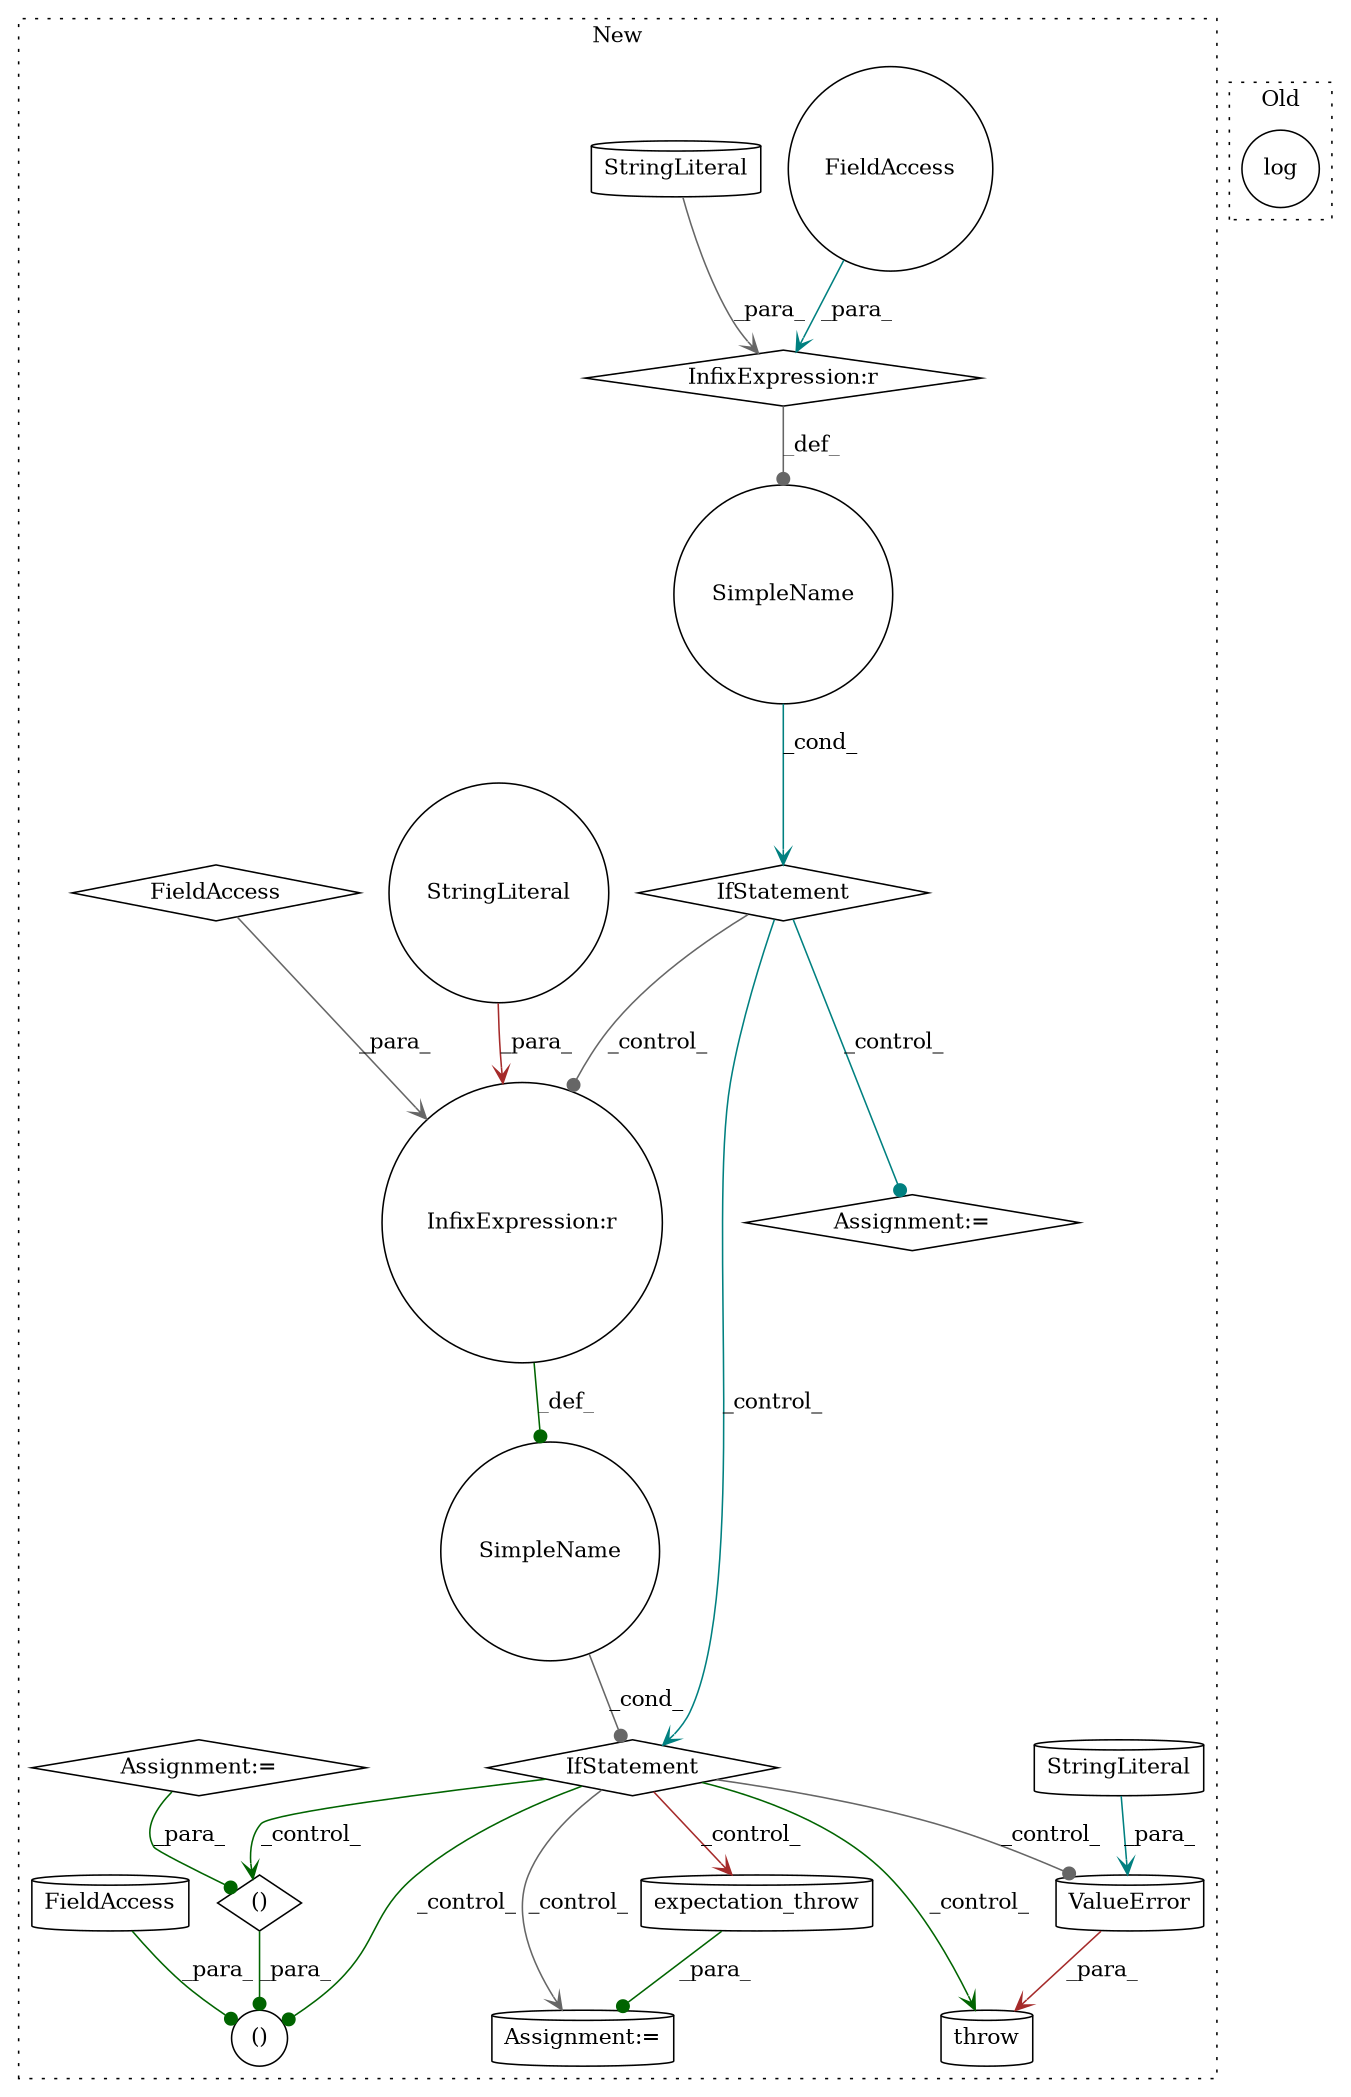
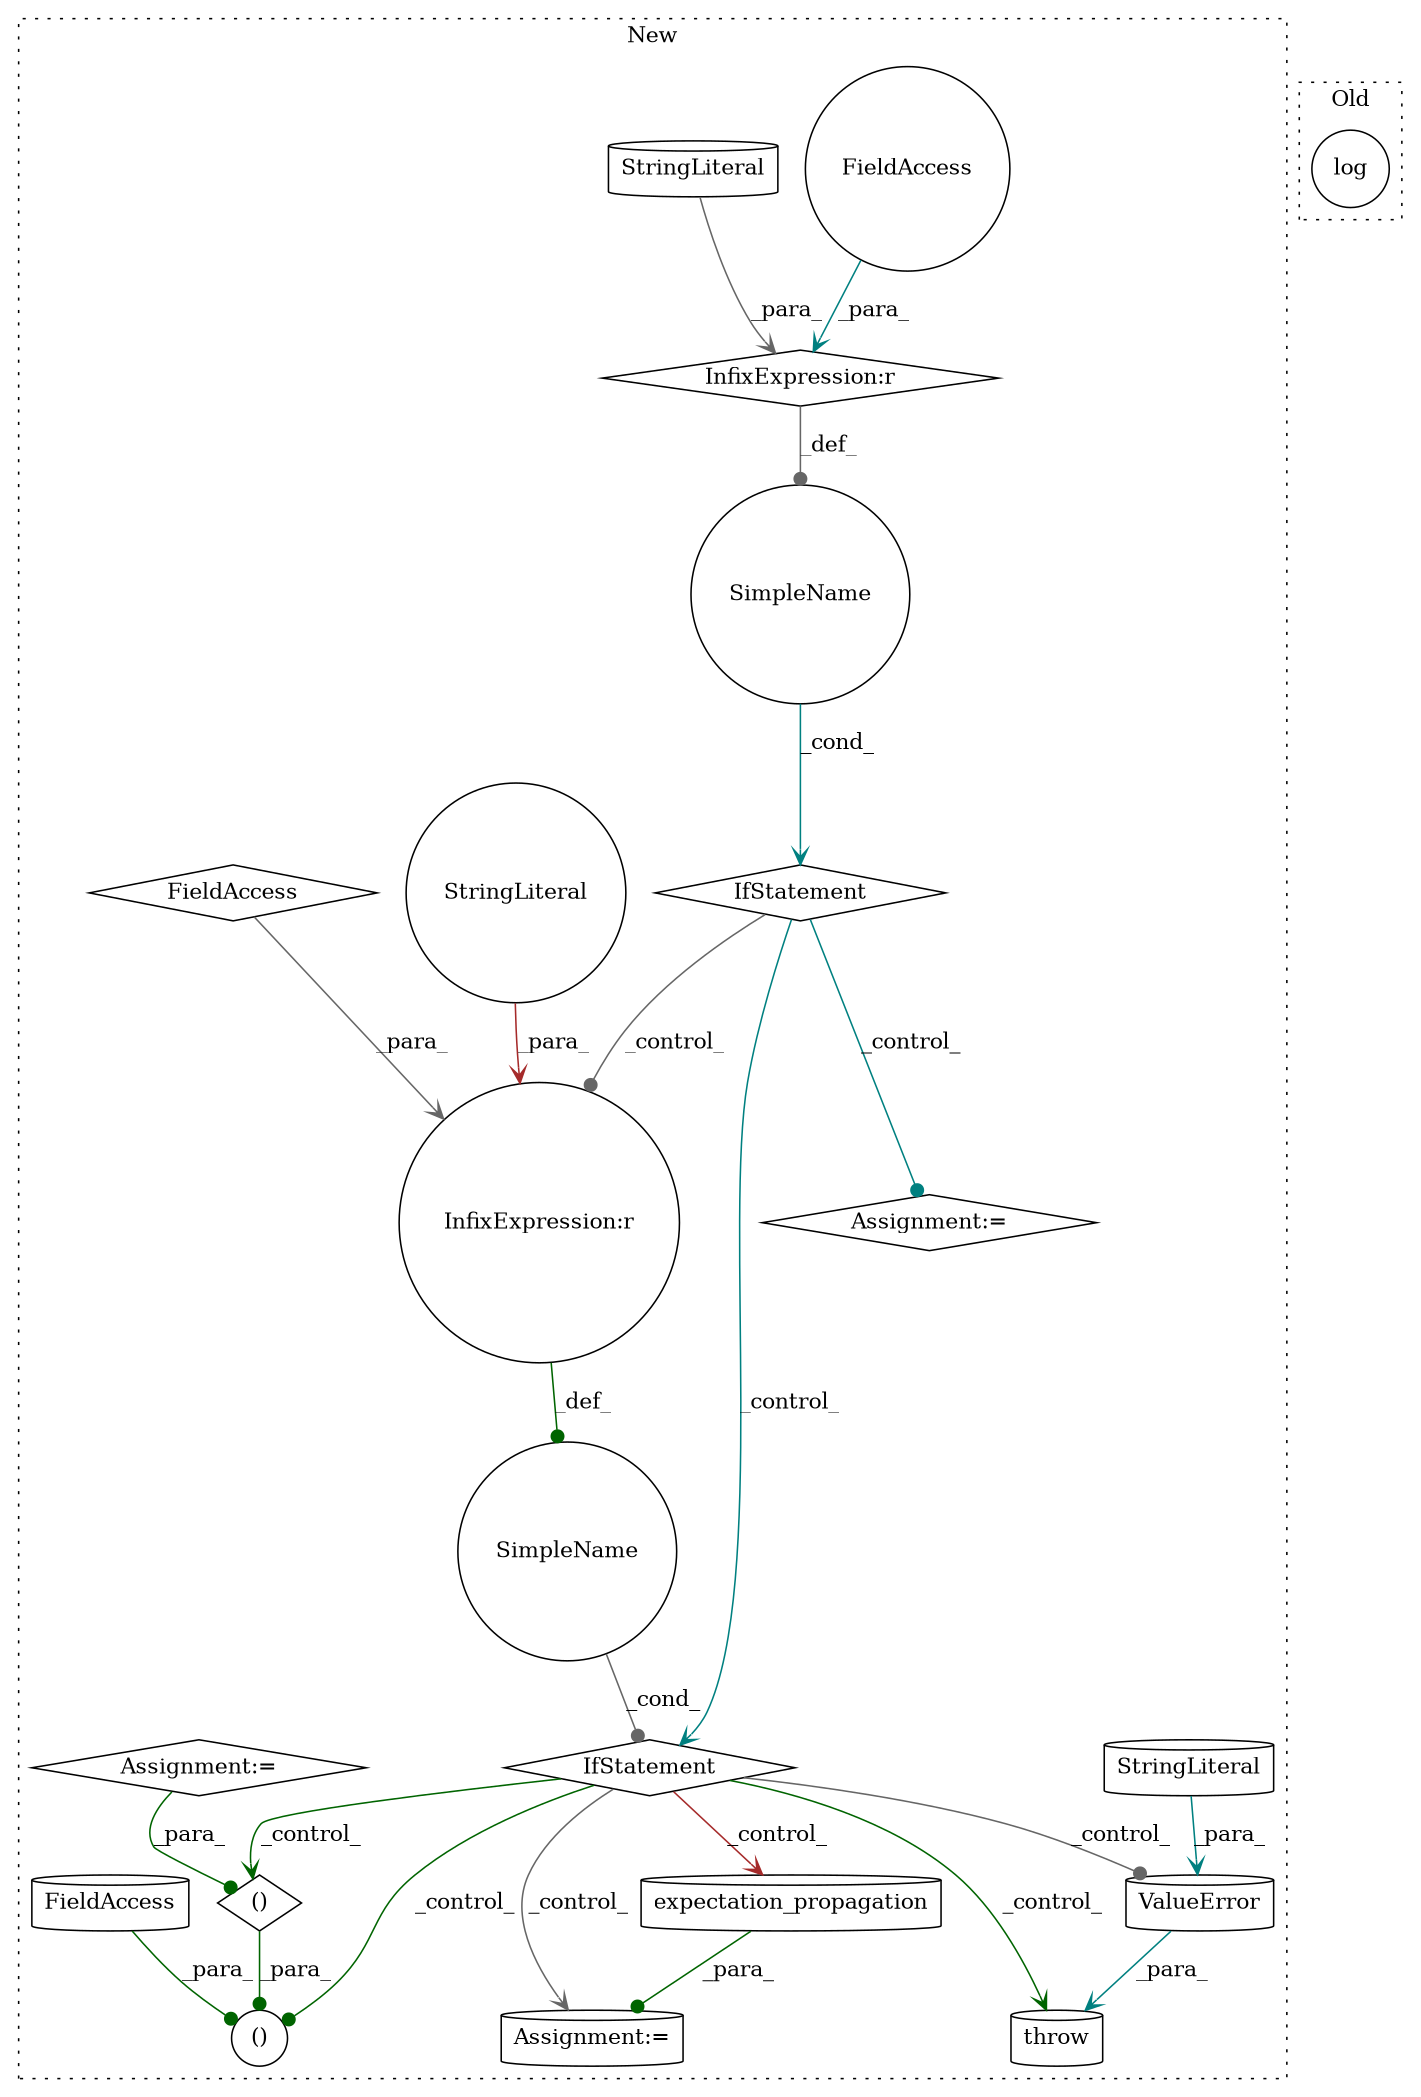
node "expectation_throw": label "expectation_throw" -> "expectation_propagation"
edge "ValueError" -> "throw": color brown -> teal
